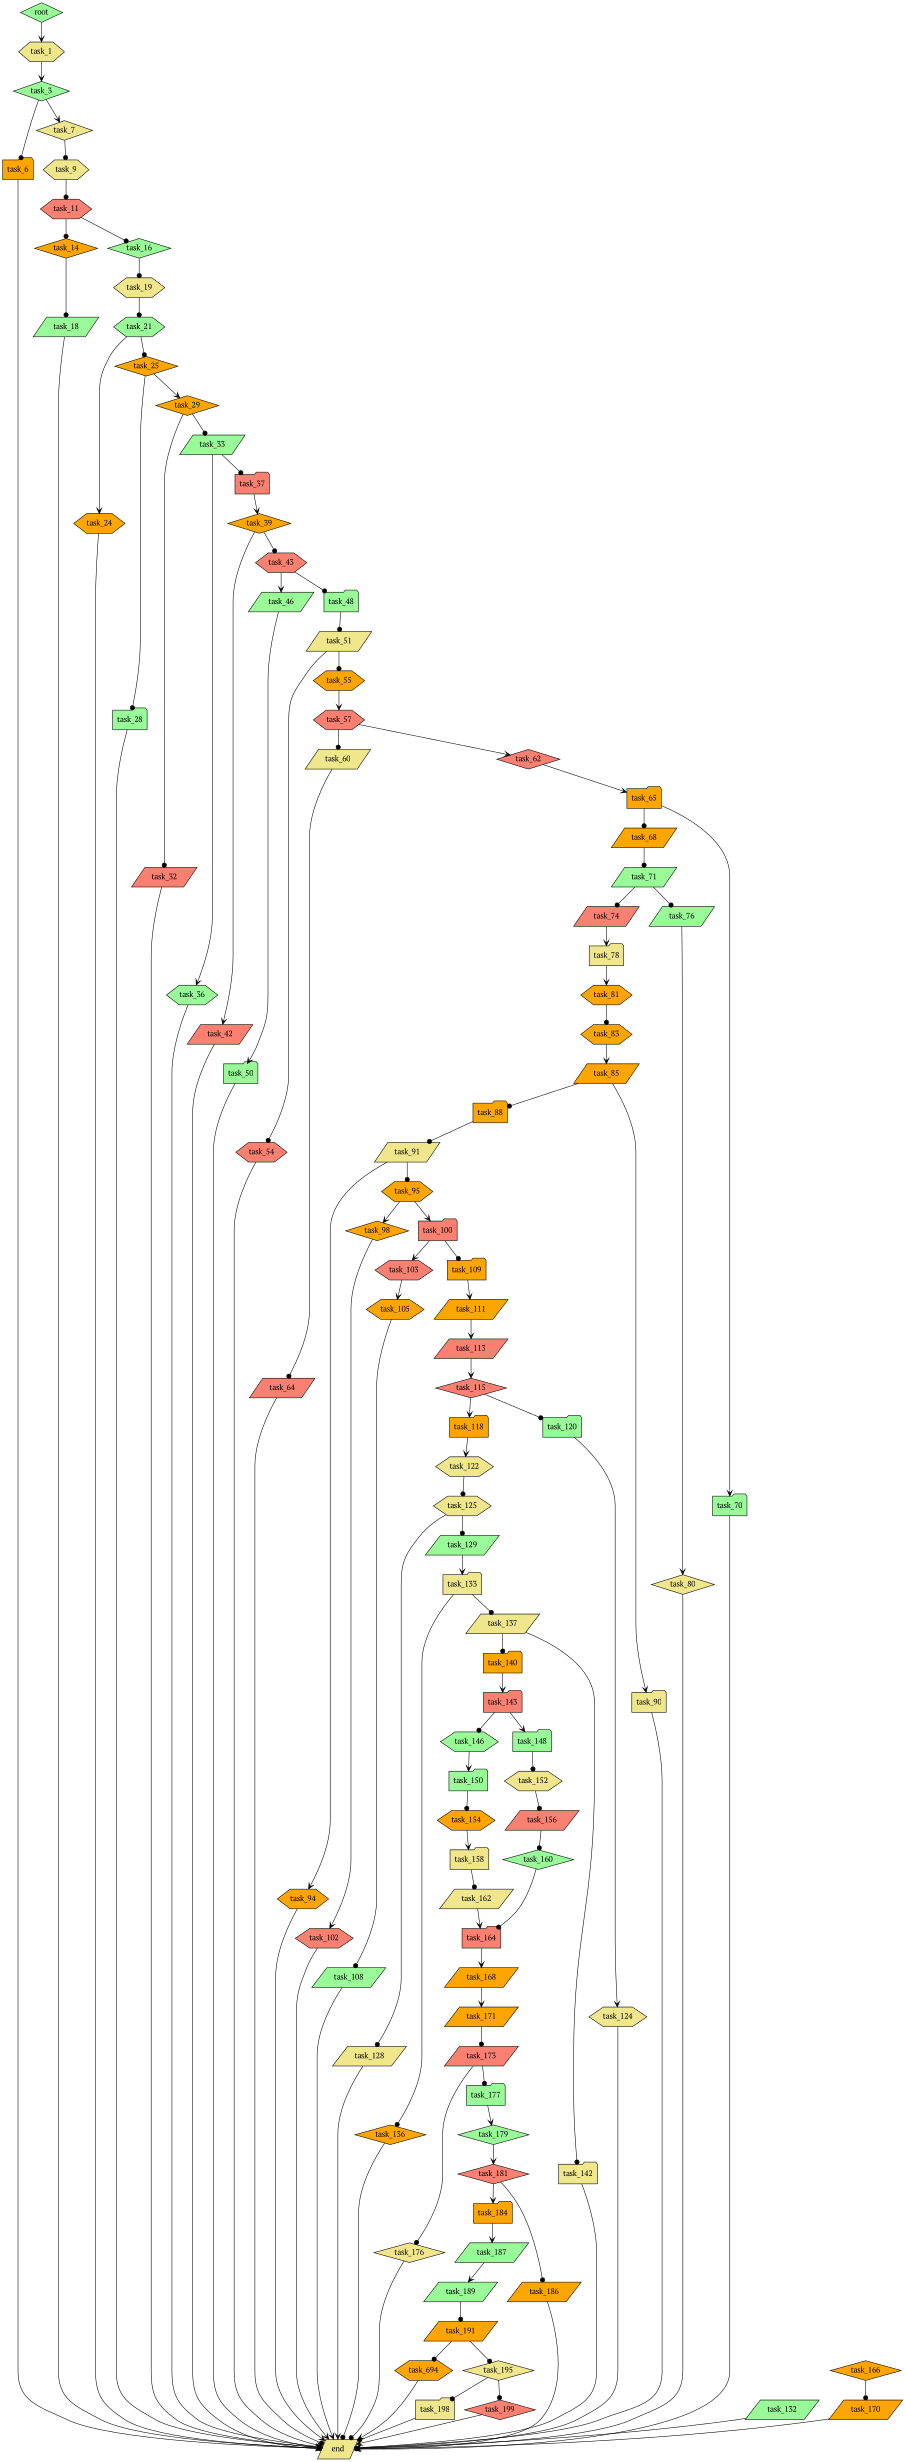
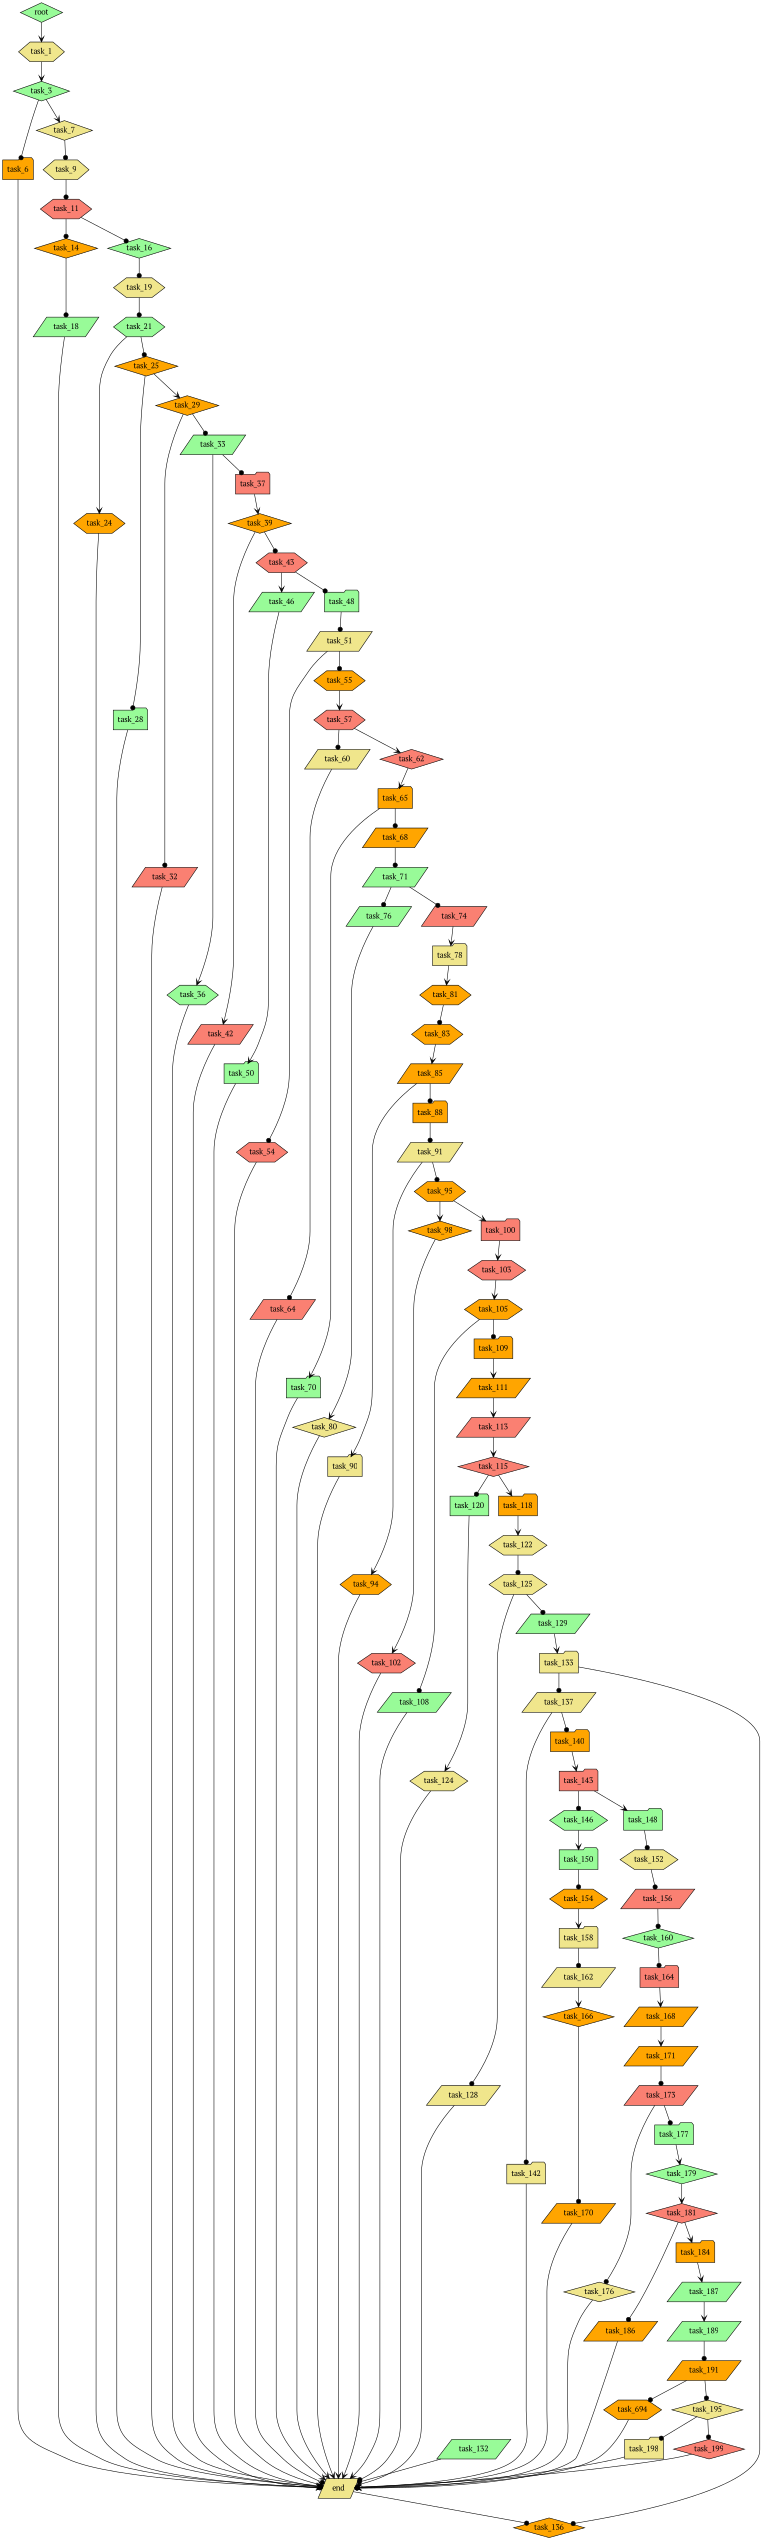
edge "task_100" -> "task_109": now "task_105" -> "task_109"
edge "task_162" -> "task_164": now "task_162" -> "task_166"
edge "task_136" -> "end": reversed
